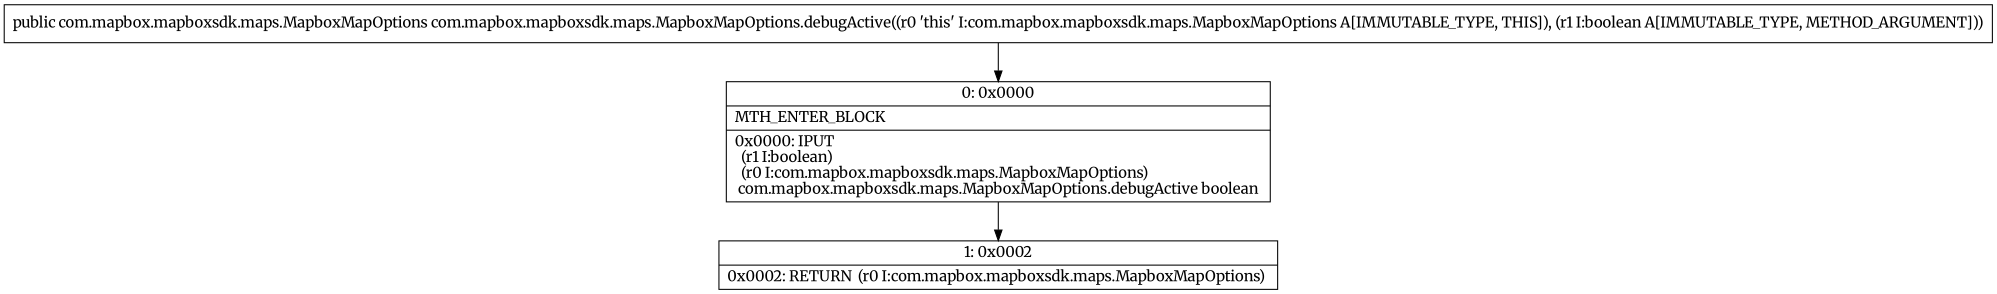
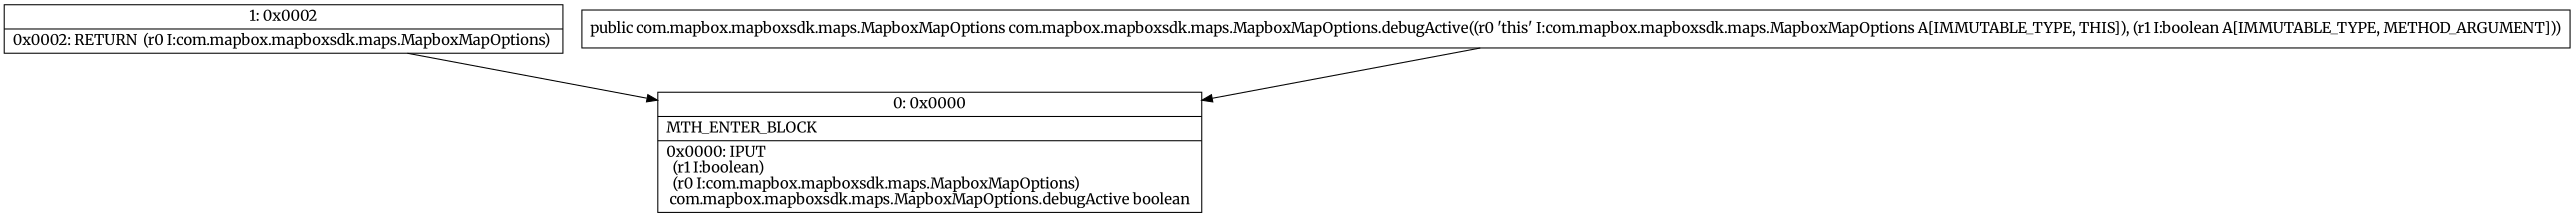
edge "0: 0x0000" -> "1: 0x0002": reversed
